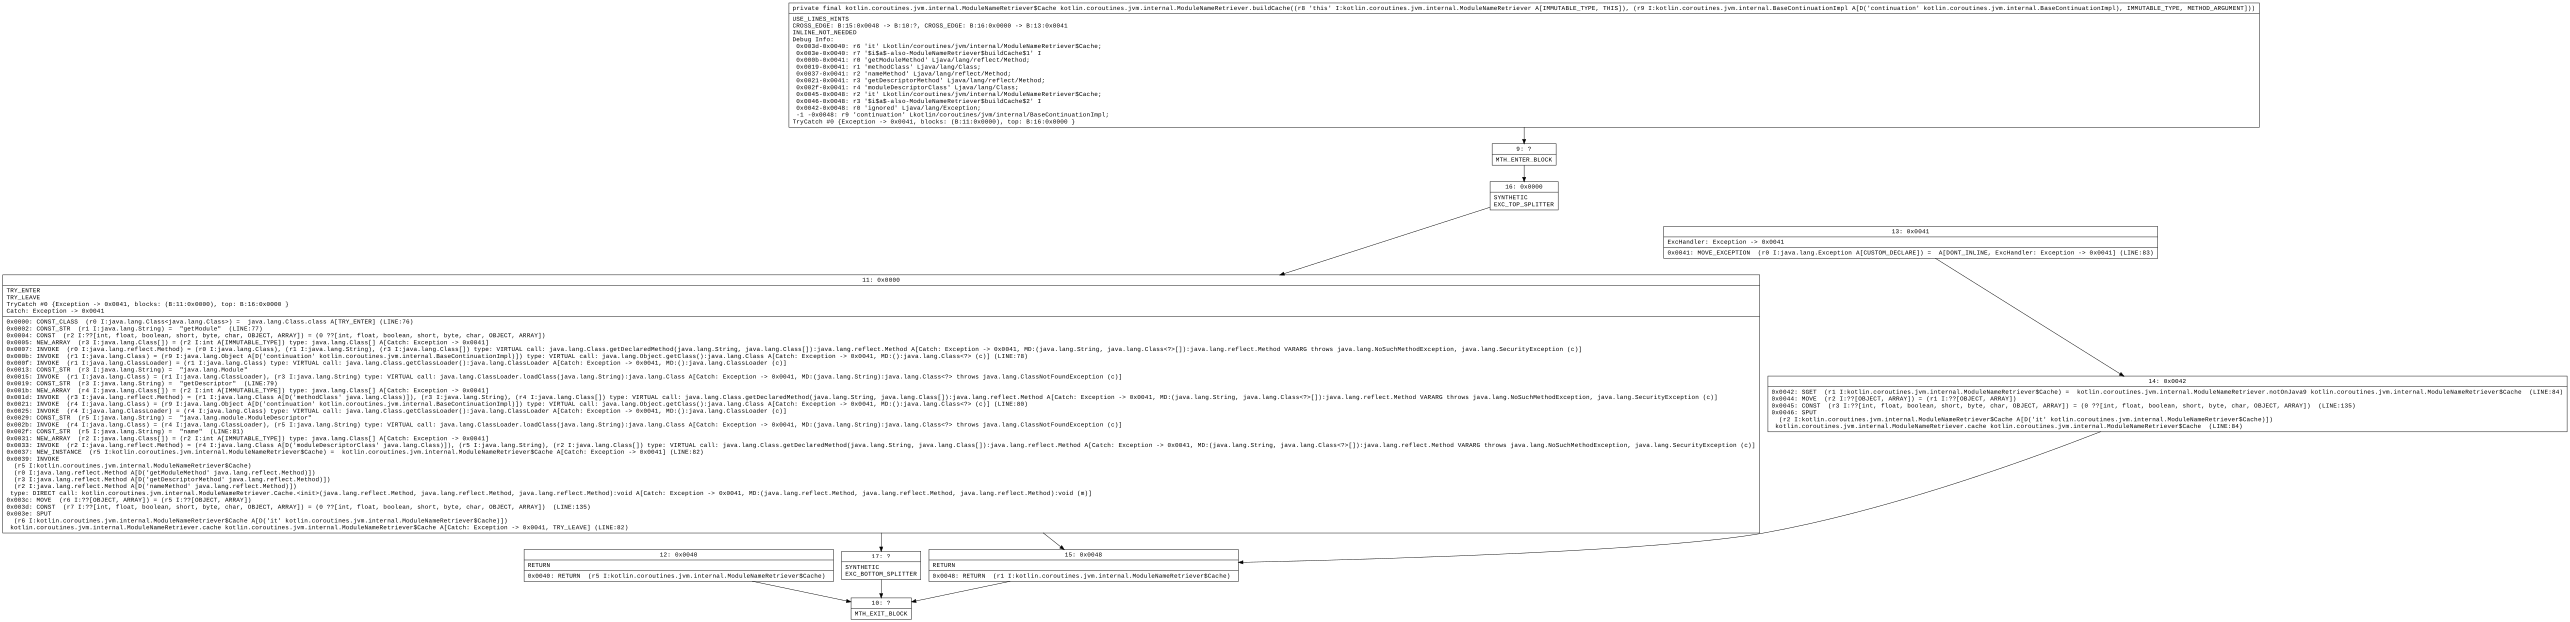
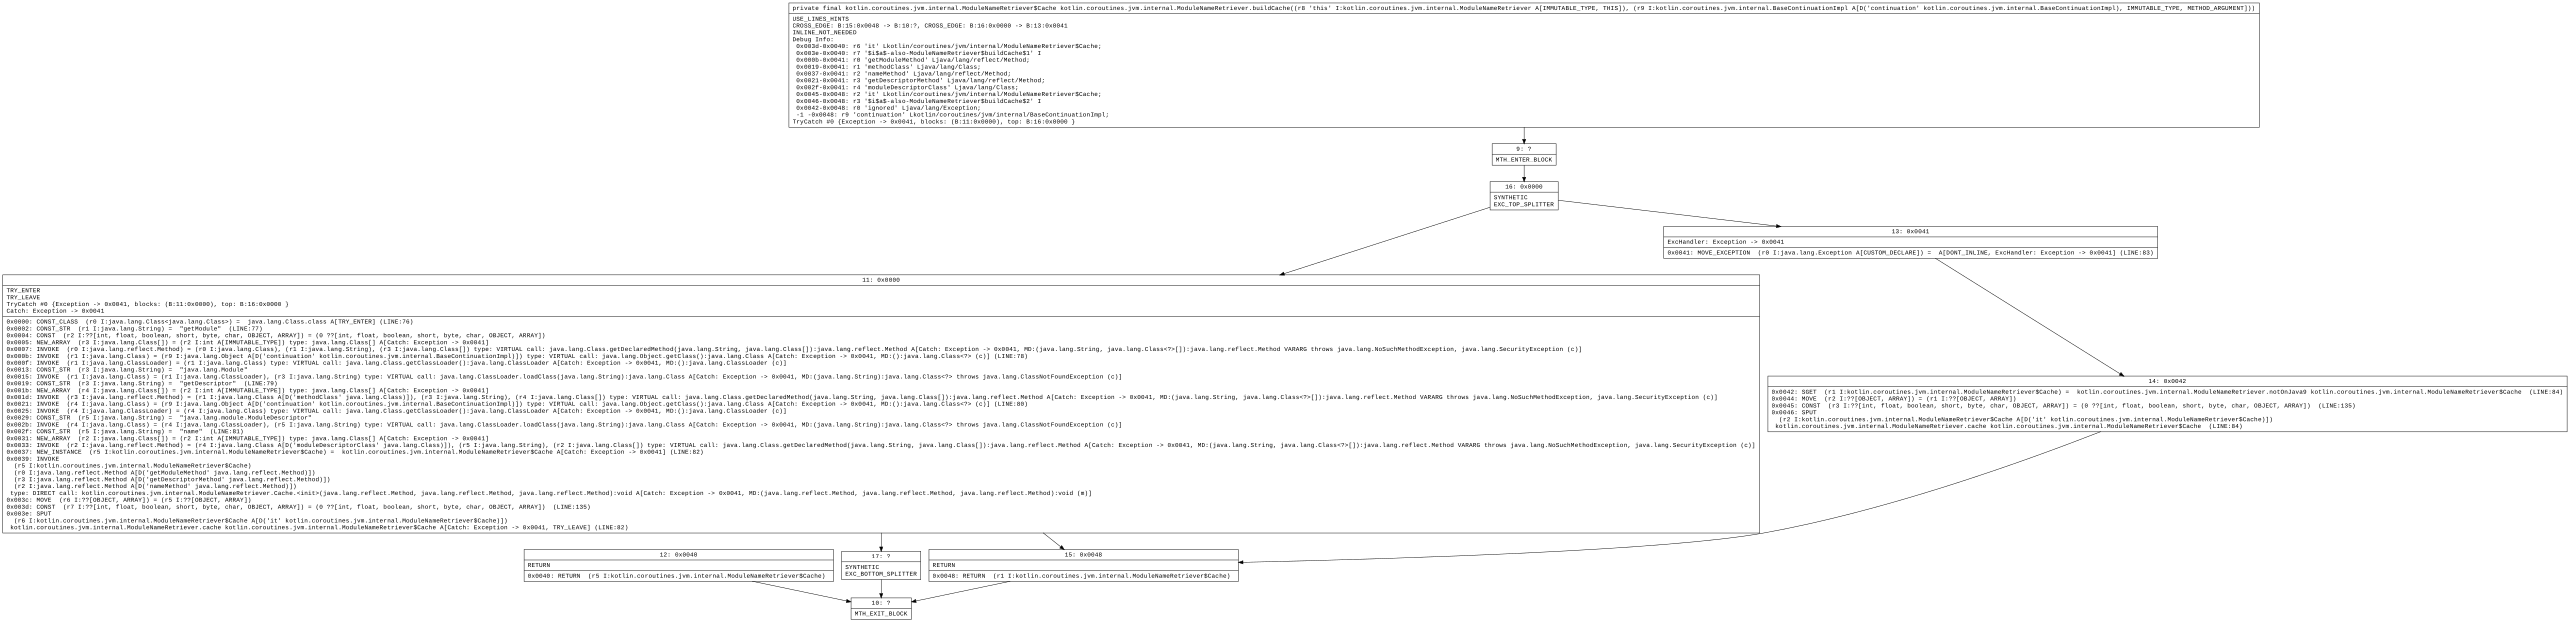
edge "16: 0x0000" -> "13: 0x0041": added
